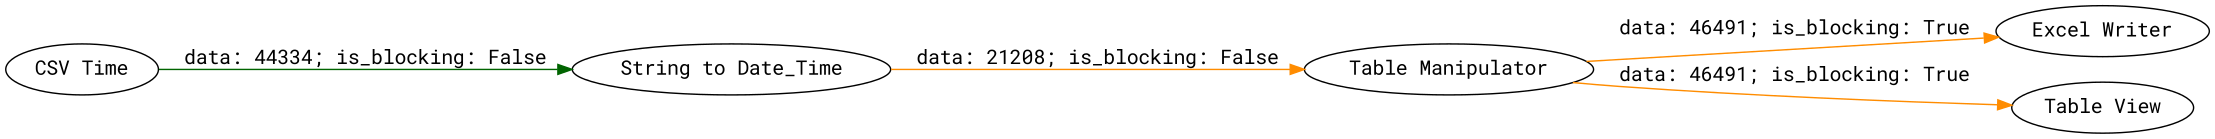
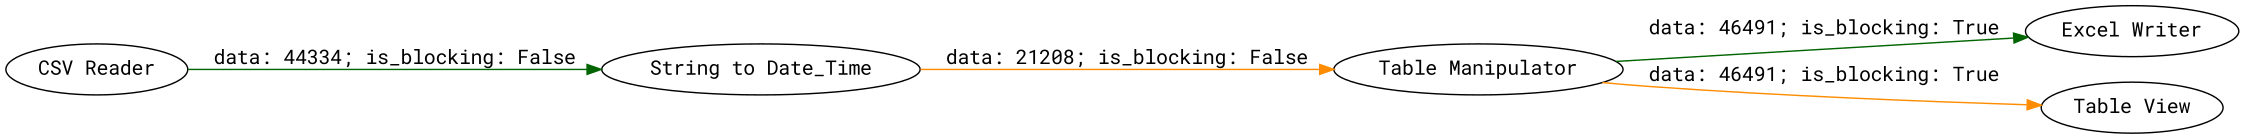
edge "Table Manipulator" -> "Excel Writer": color darkorange -> darkgreen
node "CSV Time": label "CSV Time" -> "CSV Reader"
